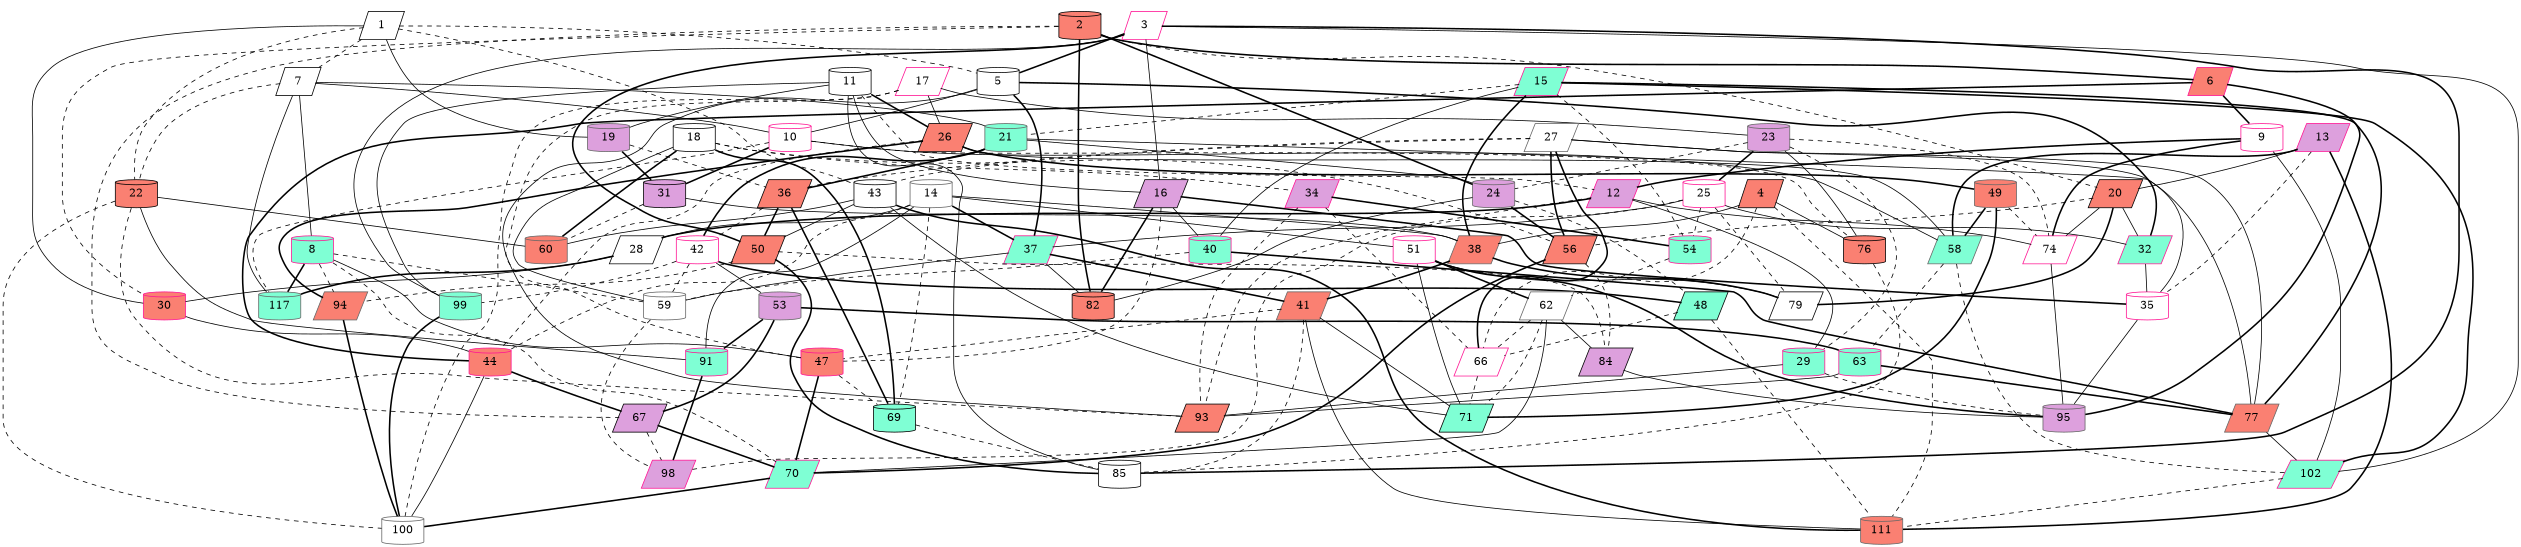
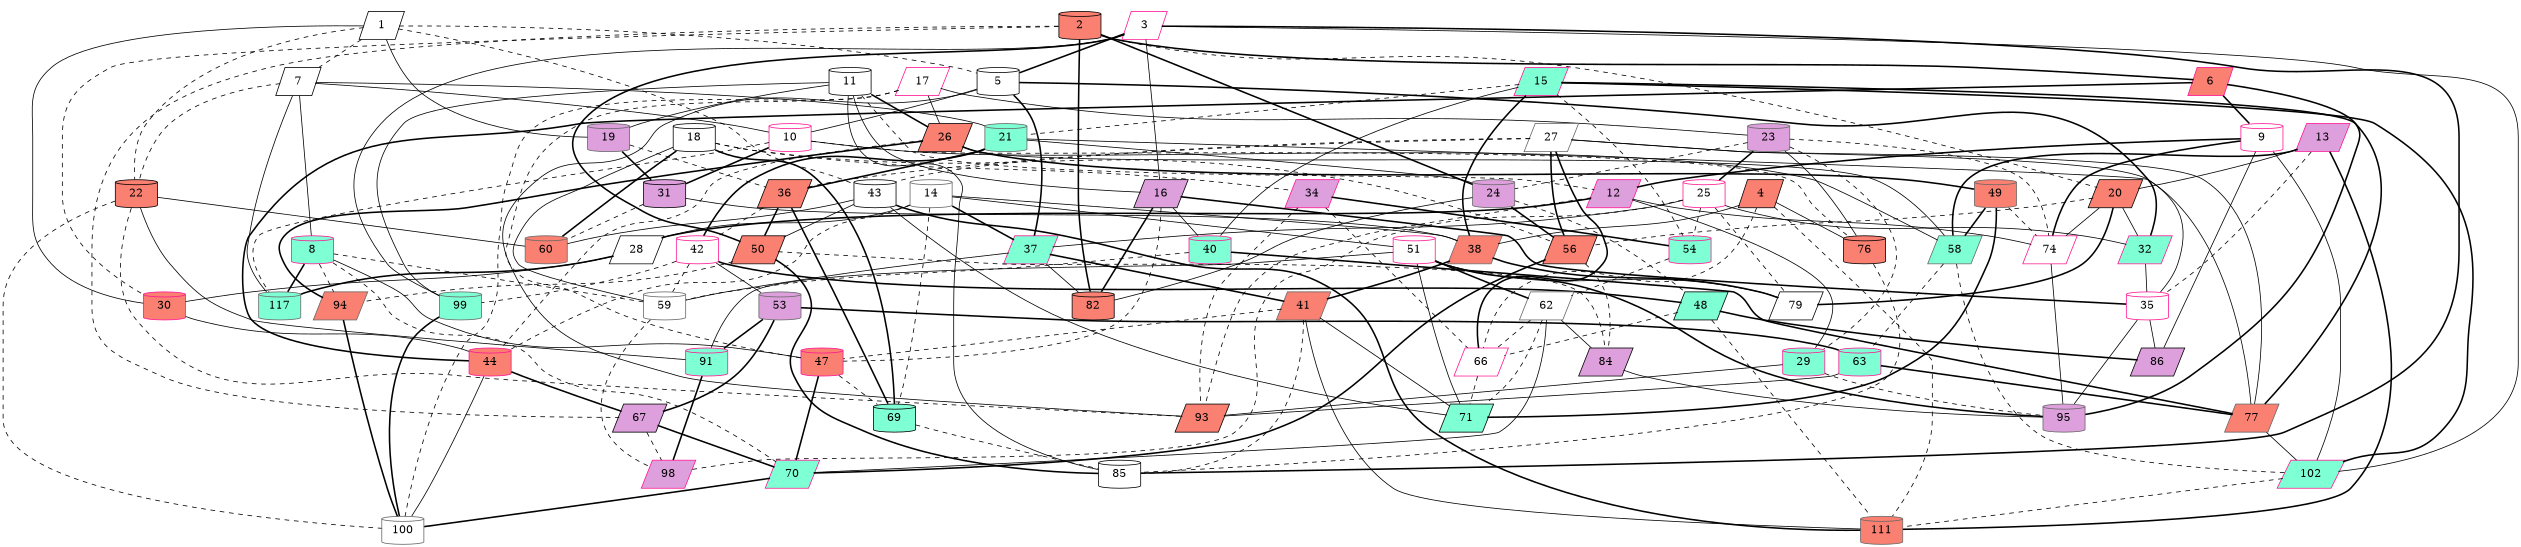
edge "14" -- "91": now "51" -- "91"
node "86": added
